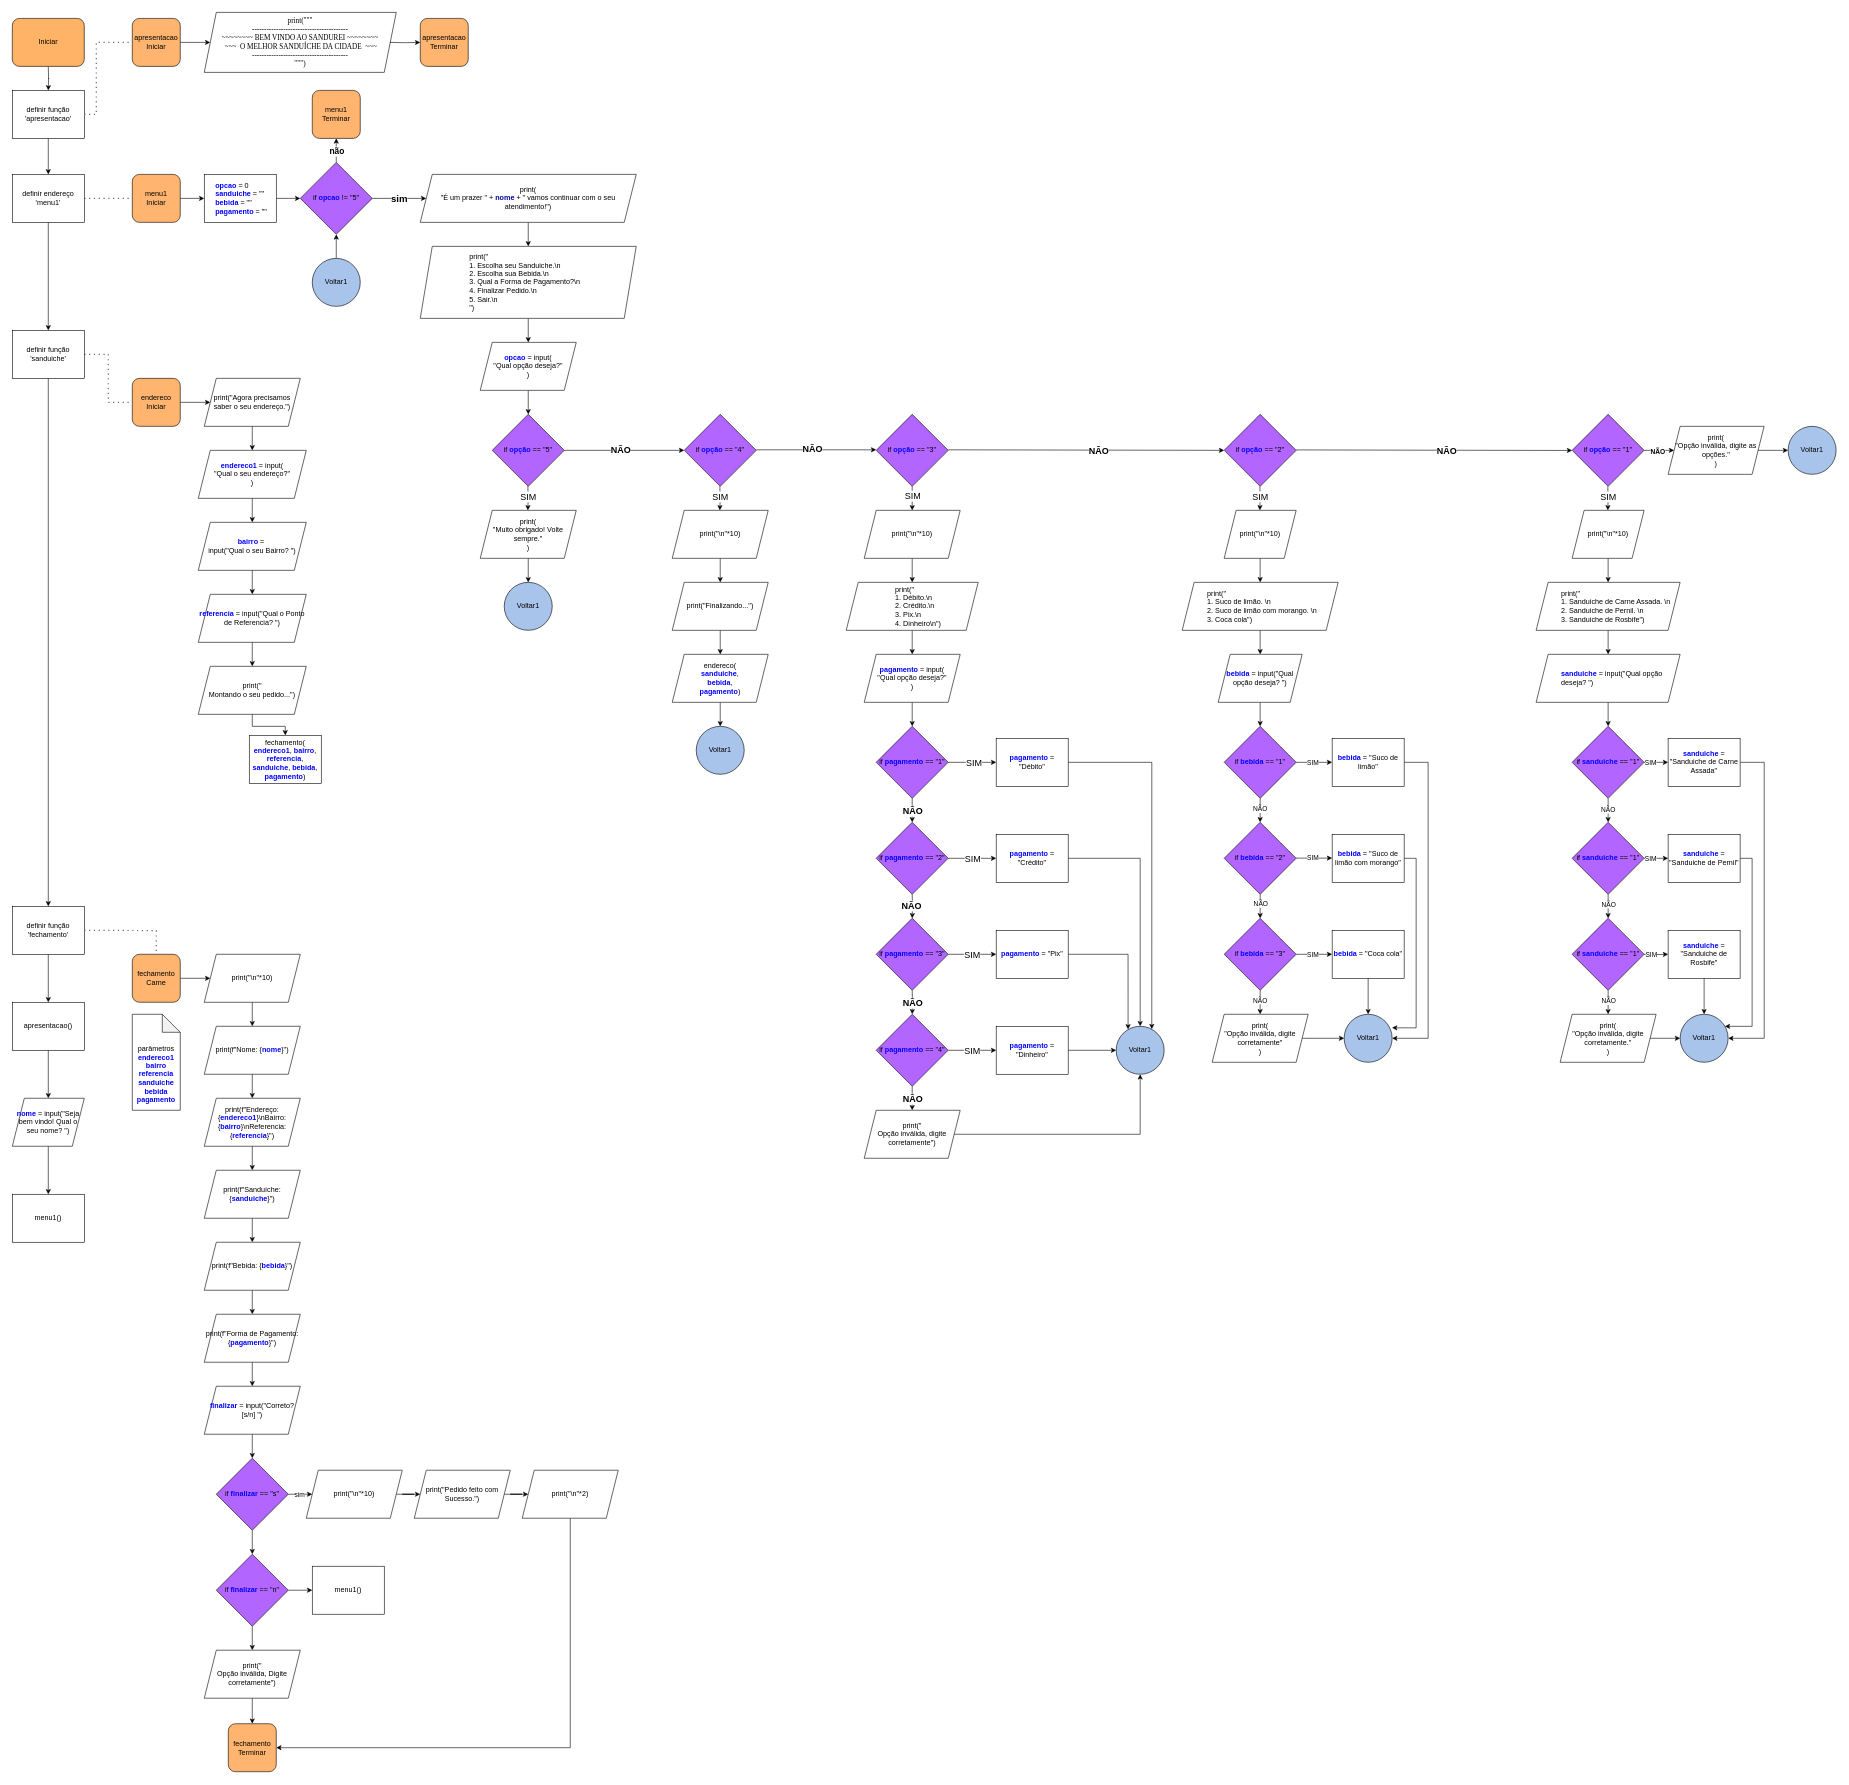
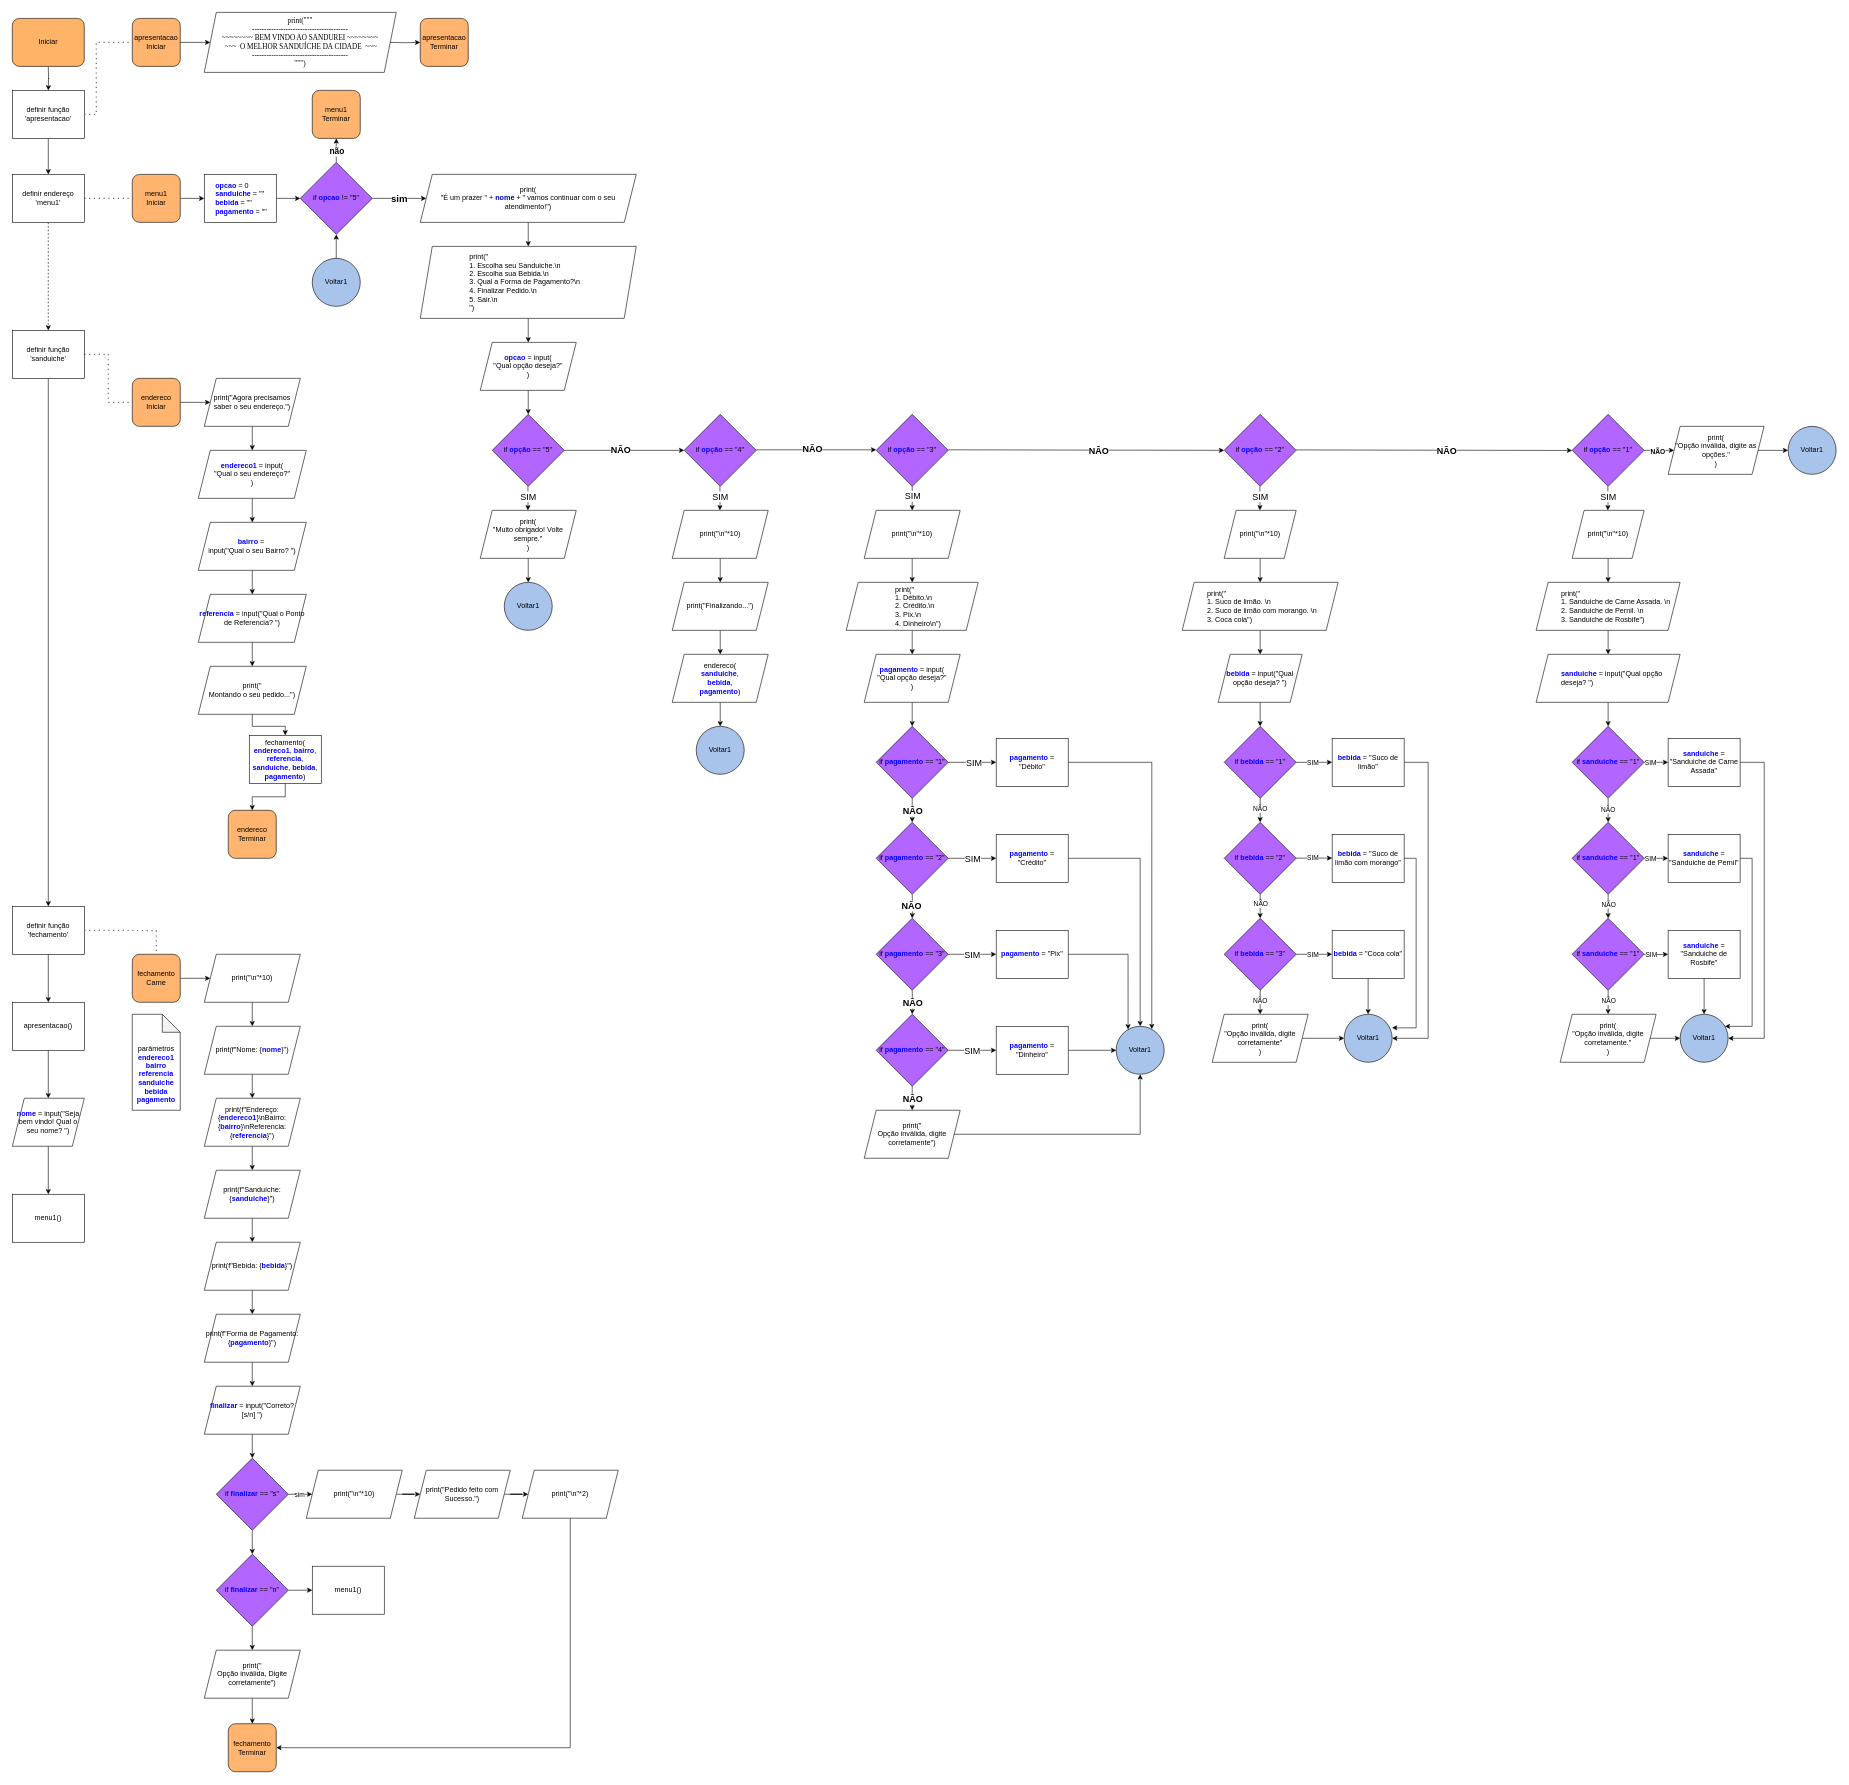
edge "definir endereço 'menu1'" -> "definir função 'sanduiche'": style solid -> dashed
edge "fechamento( endereco1, bairro, referencia, sanduiche, bebida, pagamento)" -> "endereco Terminar": added
node "endereco Terminar": added
